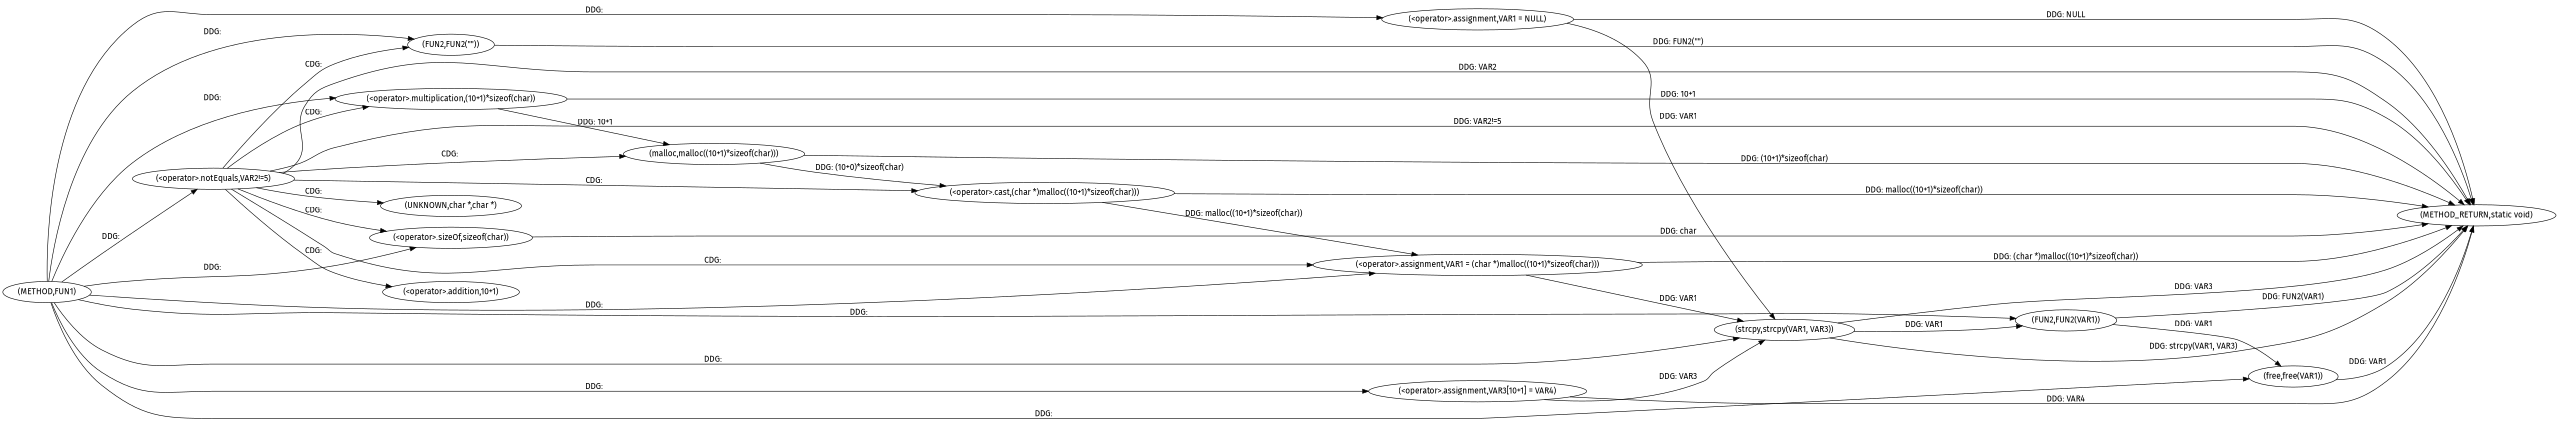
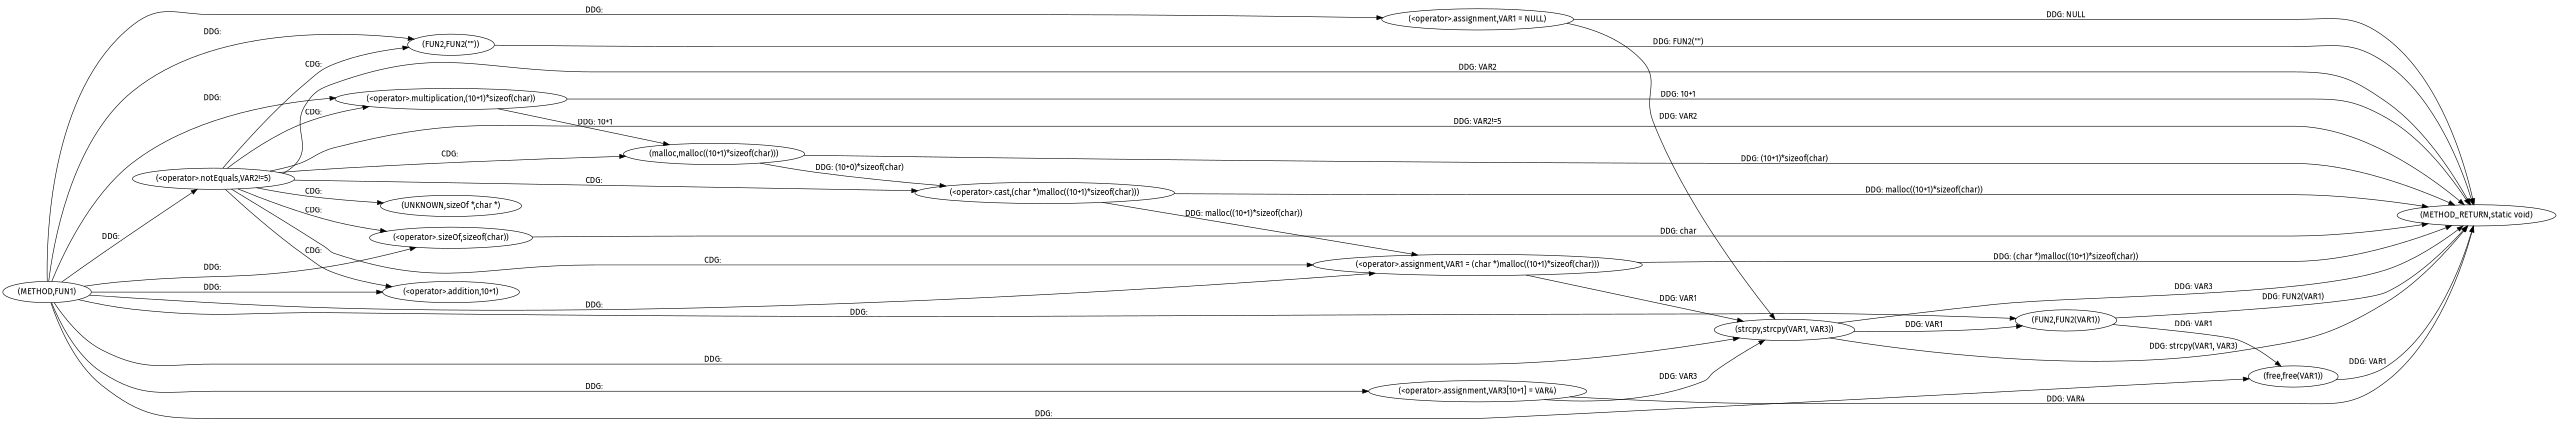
edge "(<operator>.assignment,VAR1 = NULL)" -> "(strcpy,strcpy(VAR1, VAR3))": label "DDG: VAR1" -> "DDG: VAR2"
node "(UNKNOWN,char *,char *)": label "(UNKNOWN,char *,char *)" -> "(UNKNOWN,sizeOf *,char *)"
edge "(METHOD,FUN1)" -> "(<operator>.addition,10+1)": added, label "DDG:"
